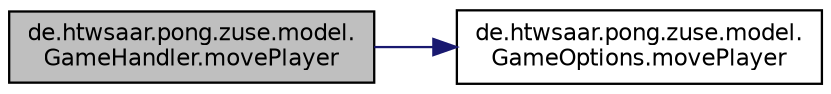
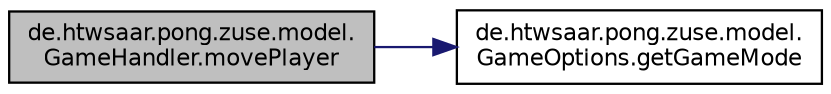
node "de.htwsaar.pong.zuse.model. GameOptions.movePlayer": label "de.htwsaar.pong.zuse.model. GameOptions.movePlayer" -> "de.htwsaar.pong.zuse.model. GameOptions.getGameMode"
